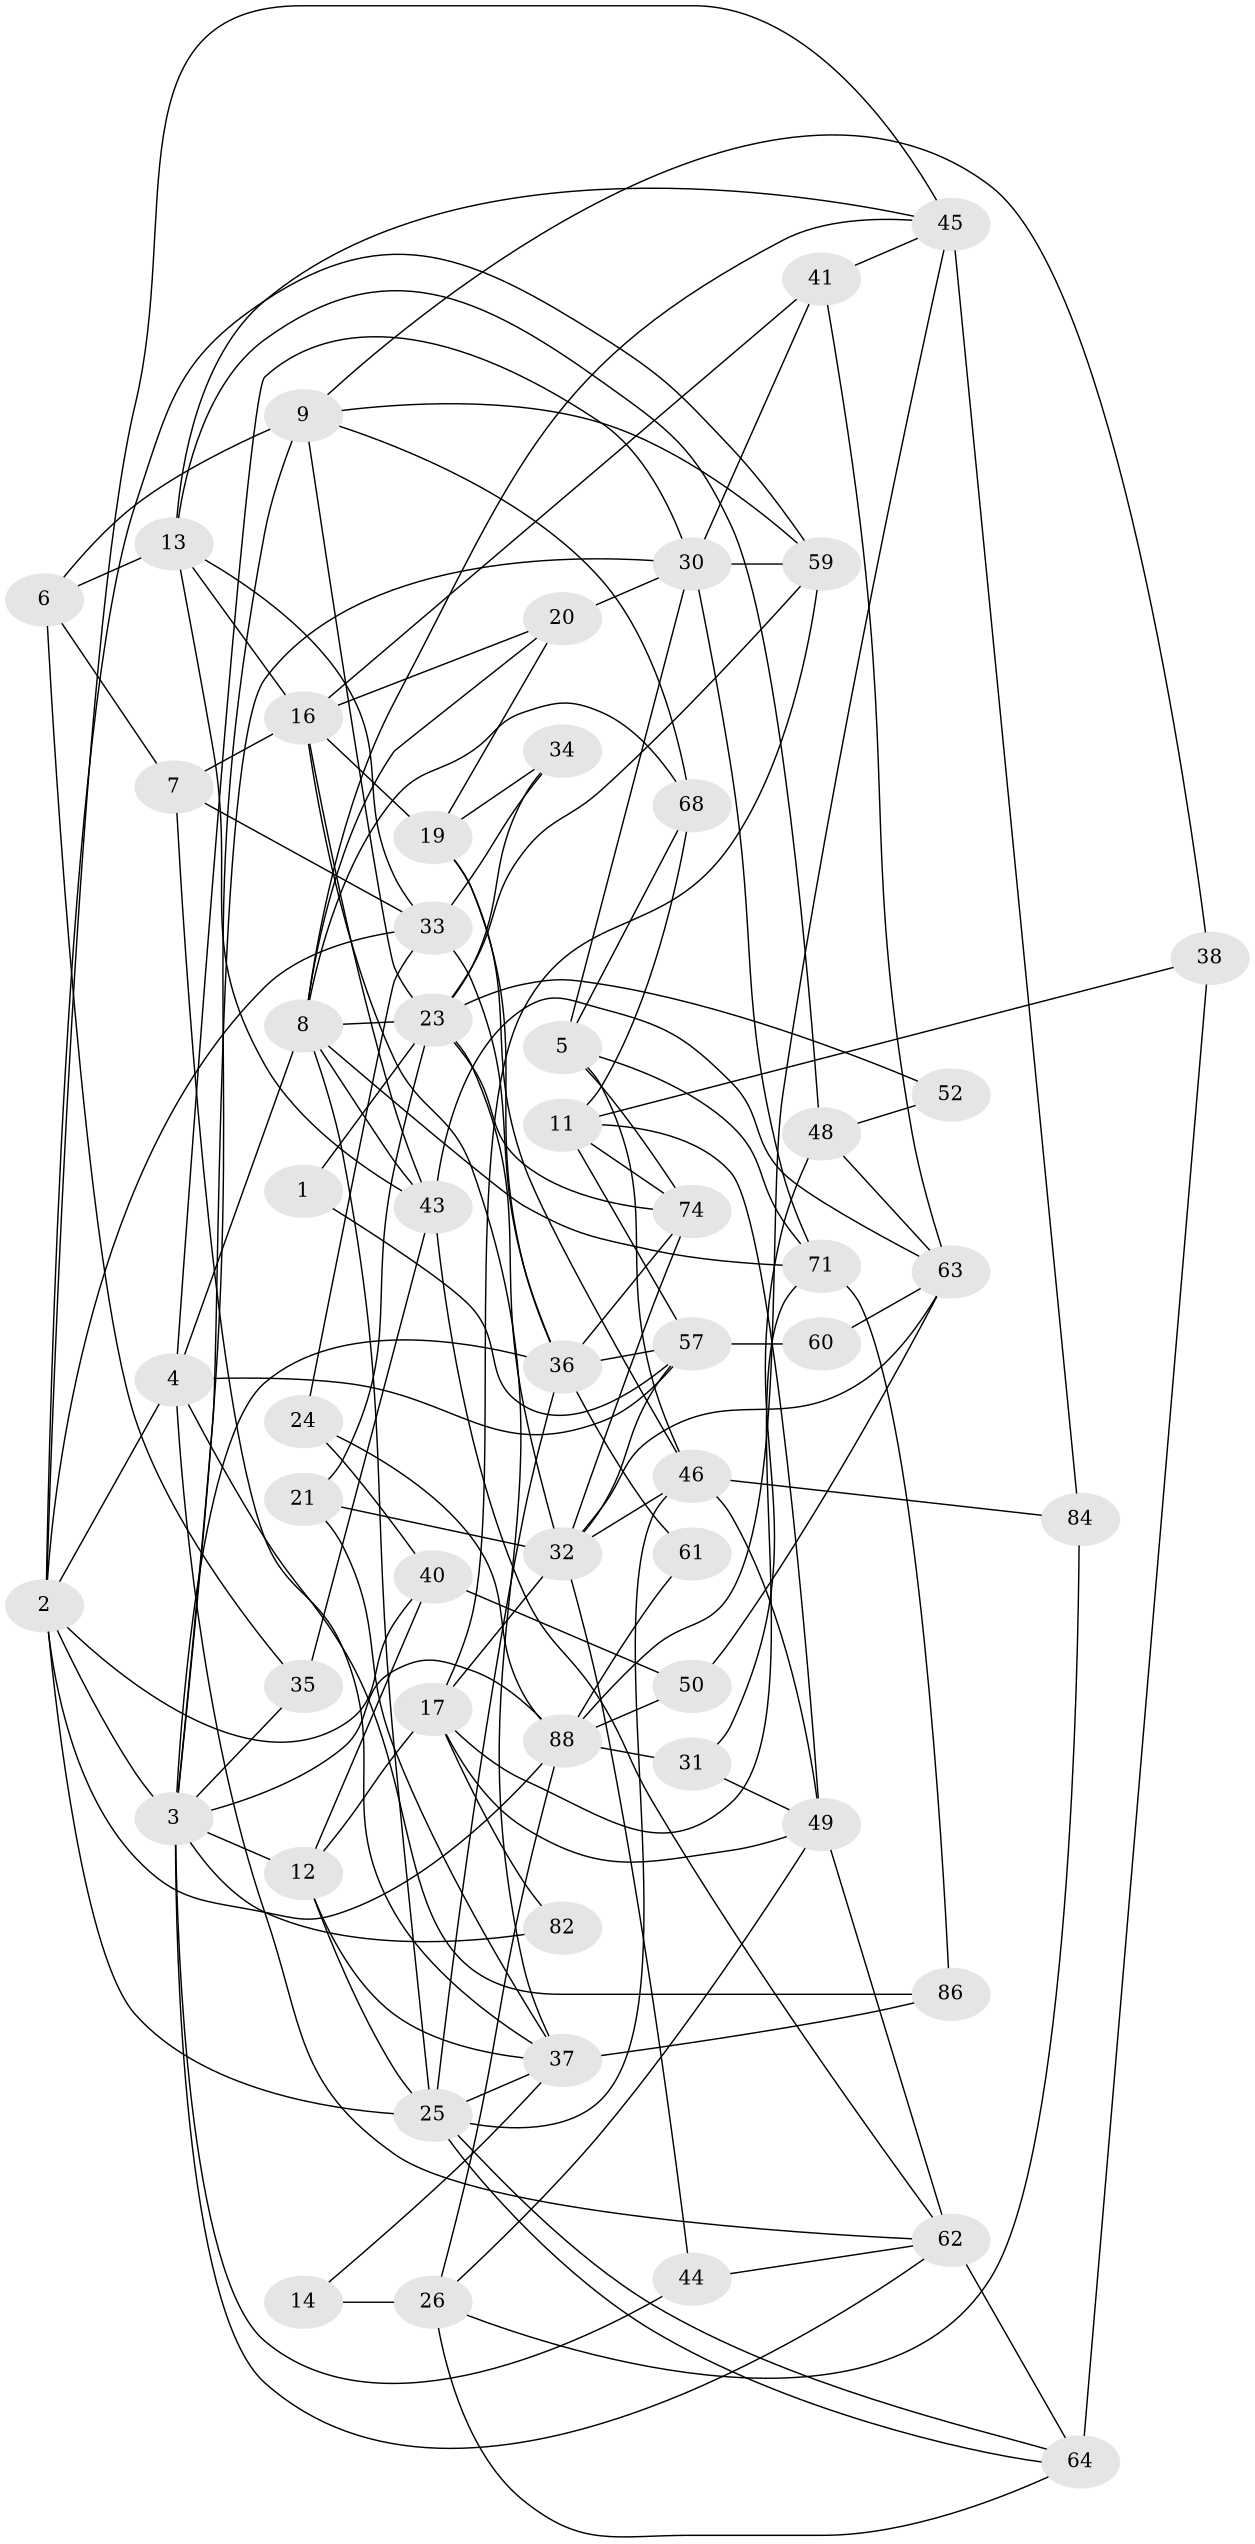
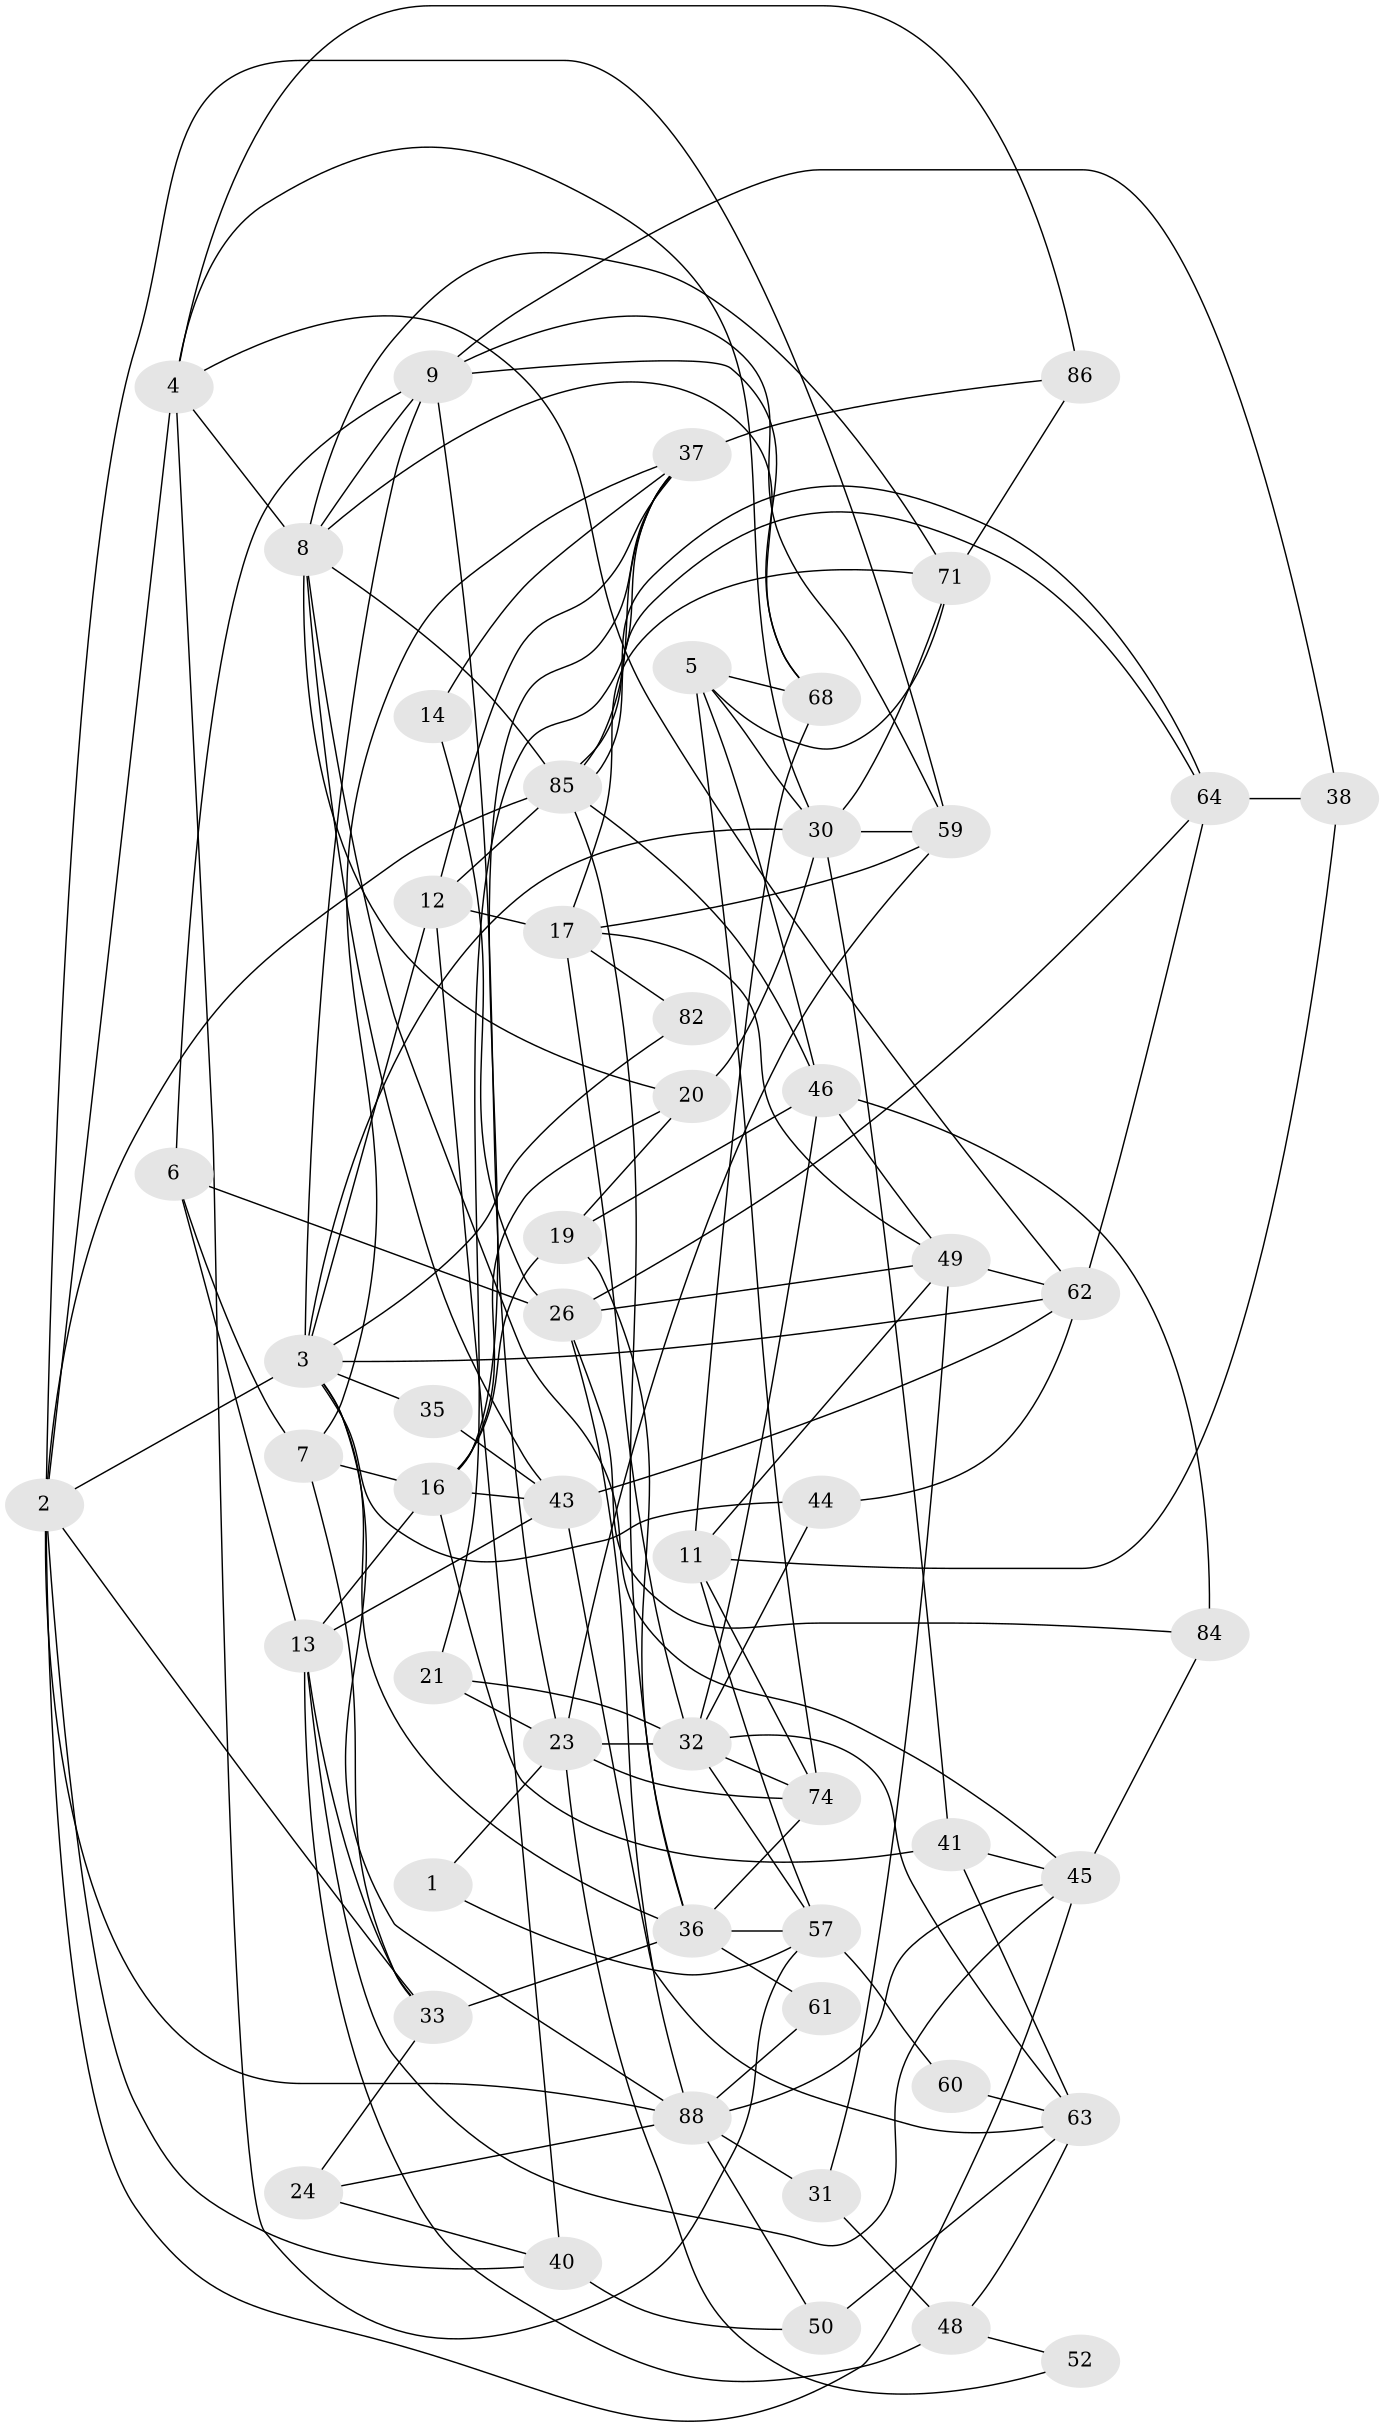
node "34": removed
edge "23" -- "8": now "9" -- "8"
edge "6" -- "35": now "6" -- "26"
node "25": label "25" -> "85"
